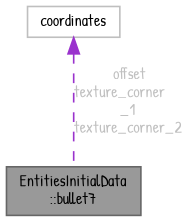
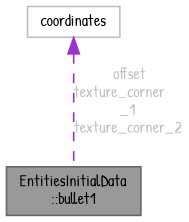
node "EntitiesInitialData ::bullet7": label "EntitiesInitialData ::bullet7" -> "EntitiesInitialData ::bullet1"
